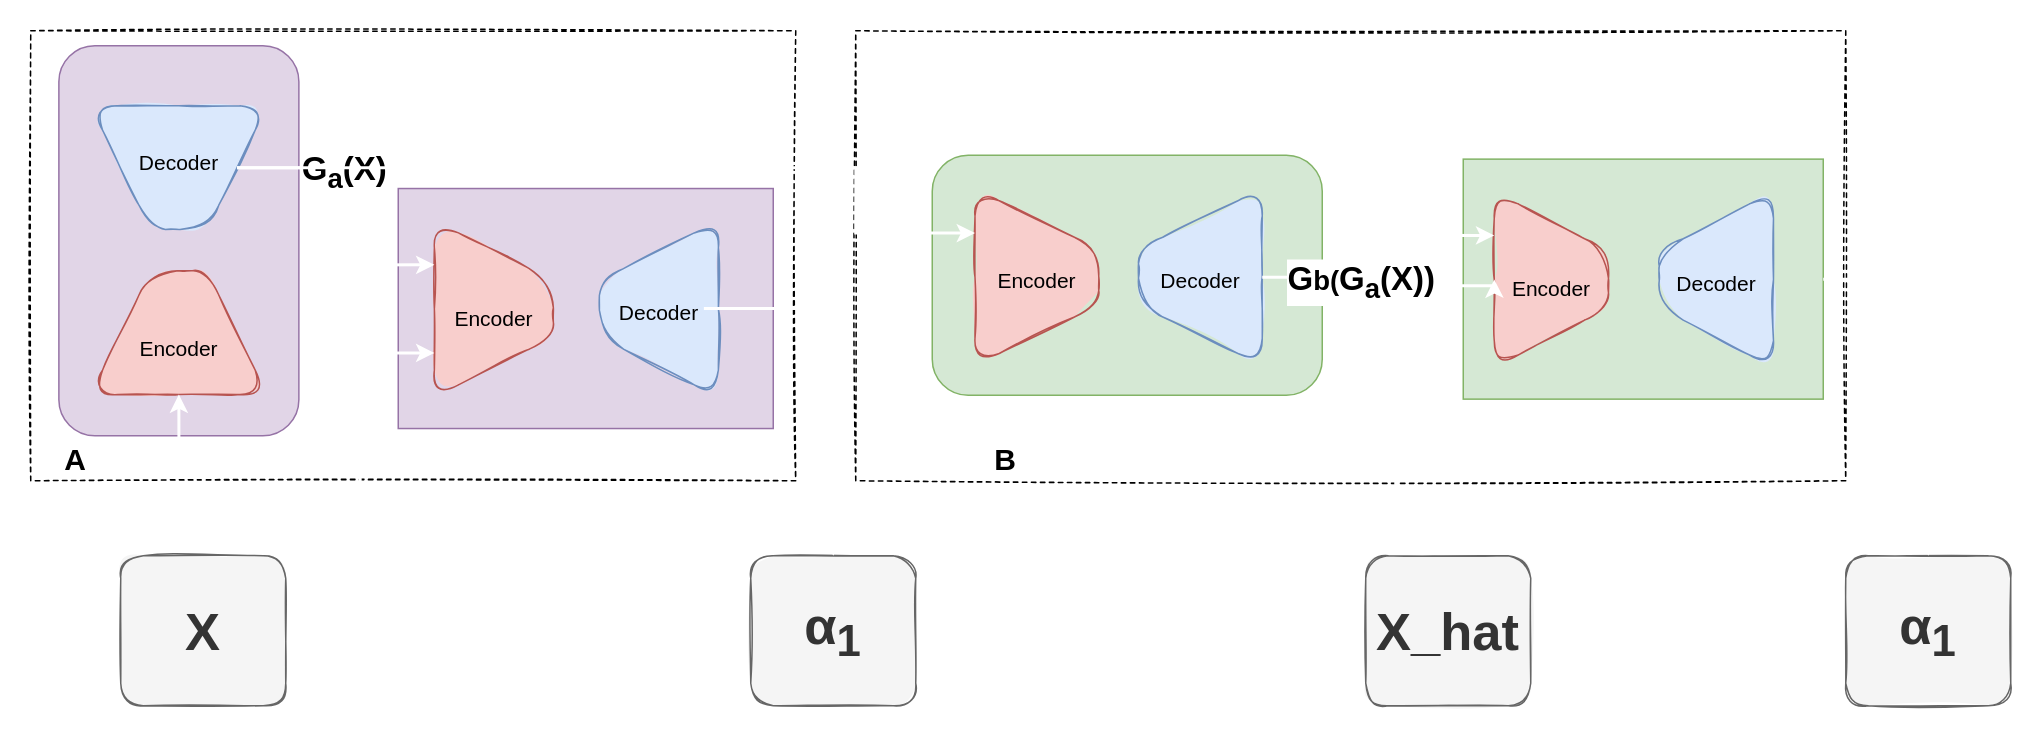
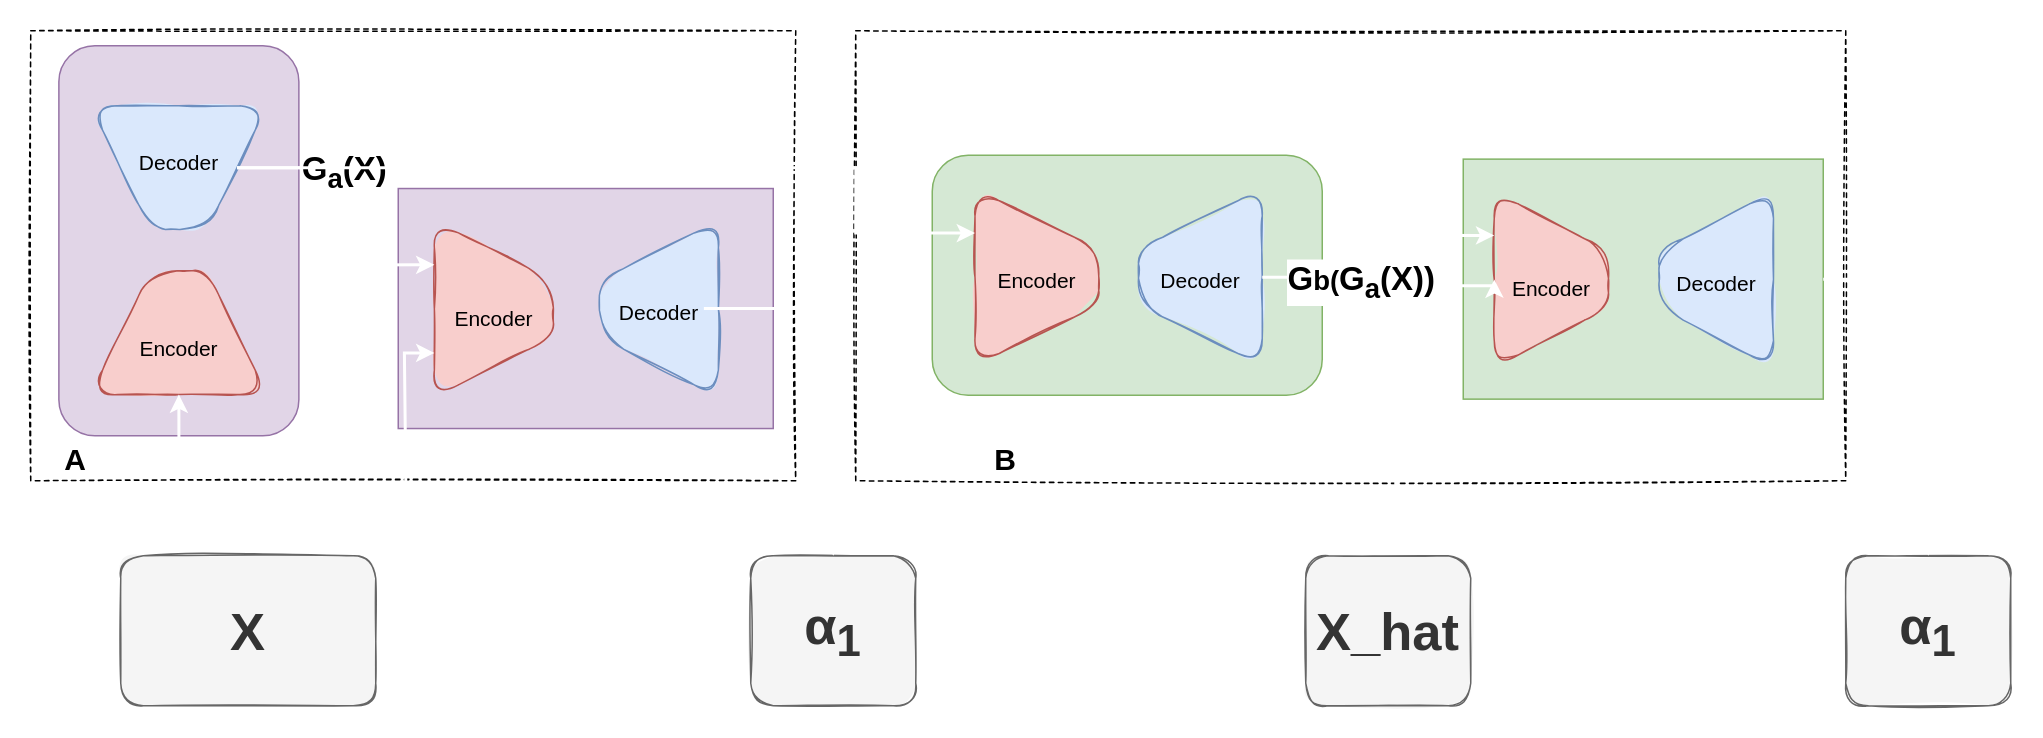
node "X": size 165x150 -> 255x150
node "X_hat": moved (1448, 631) -> (1388, 631)
